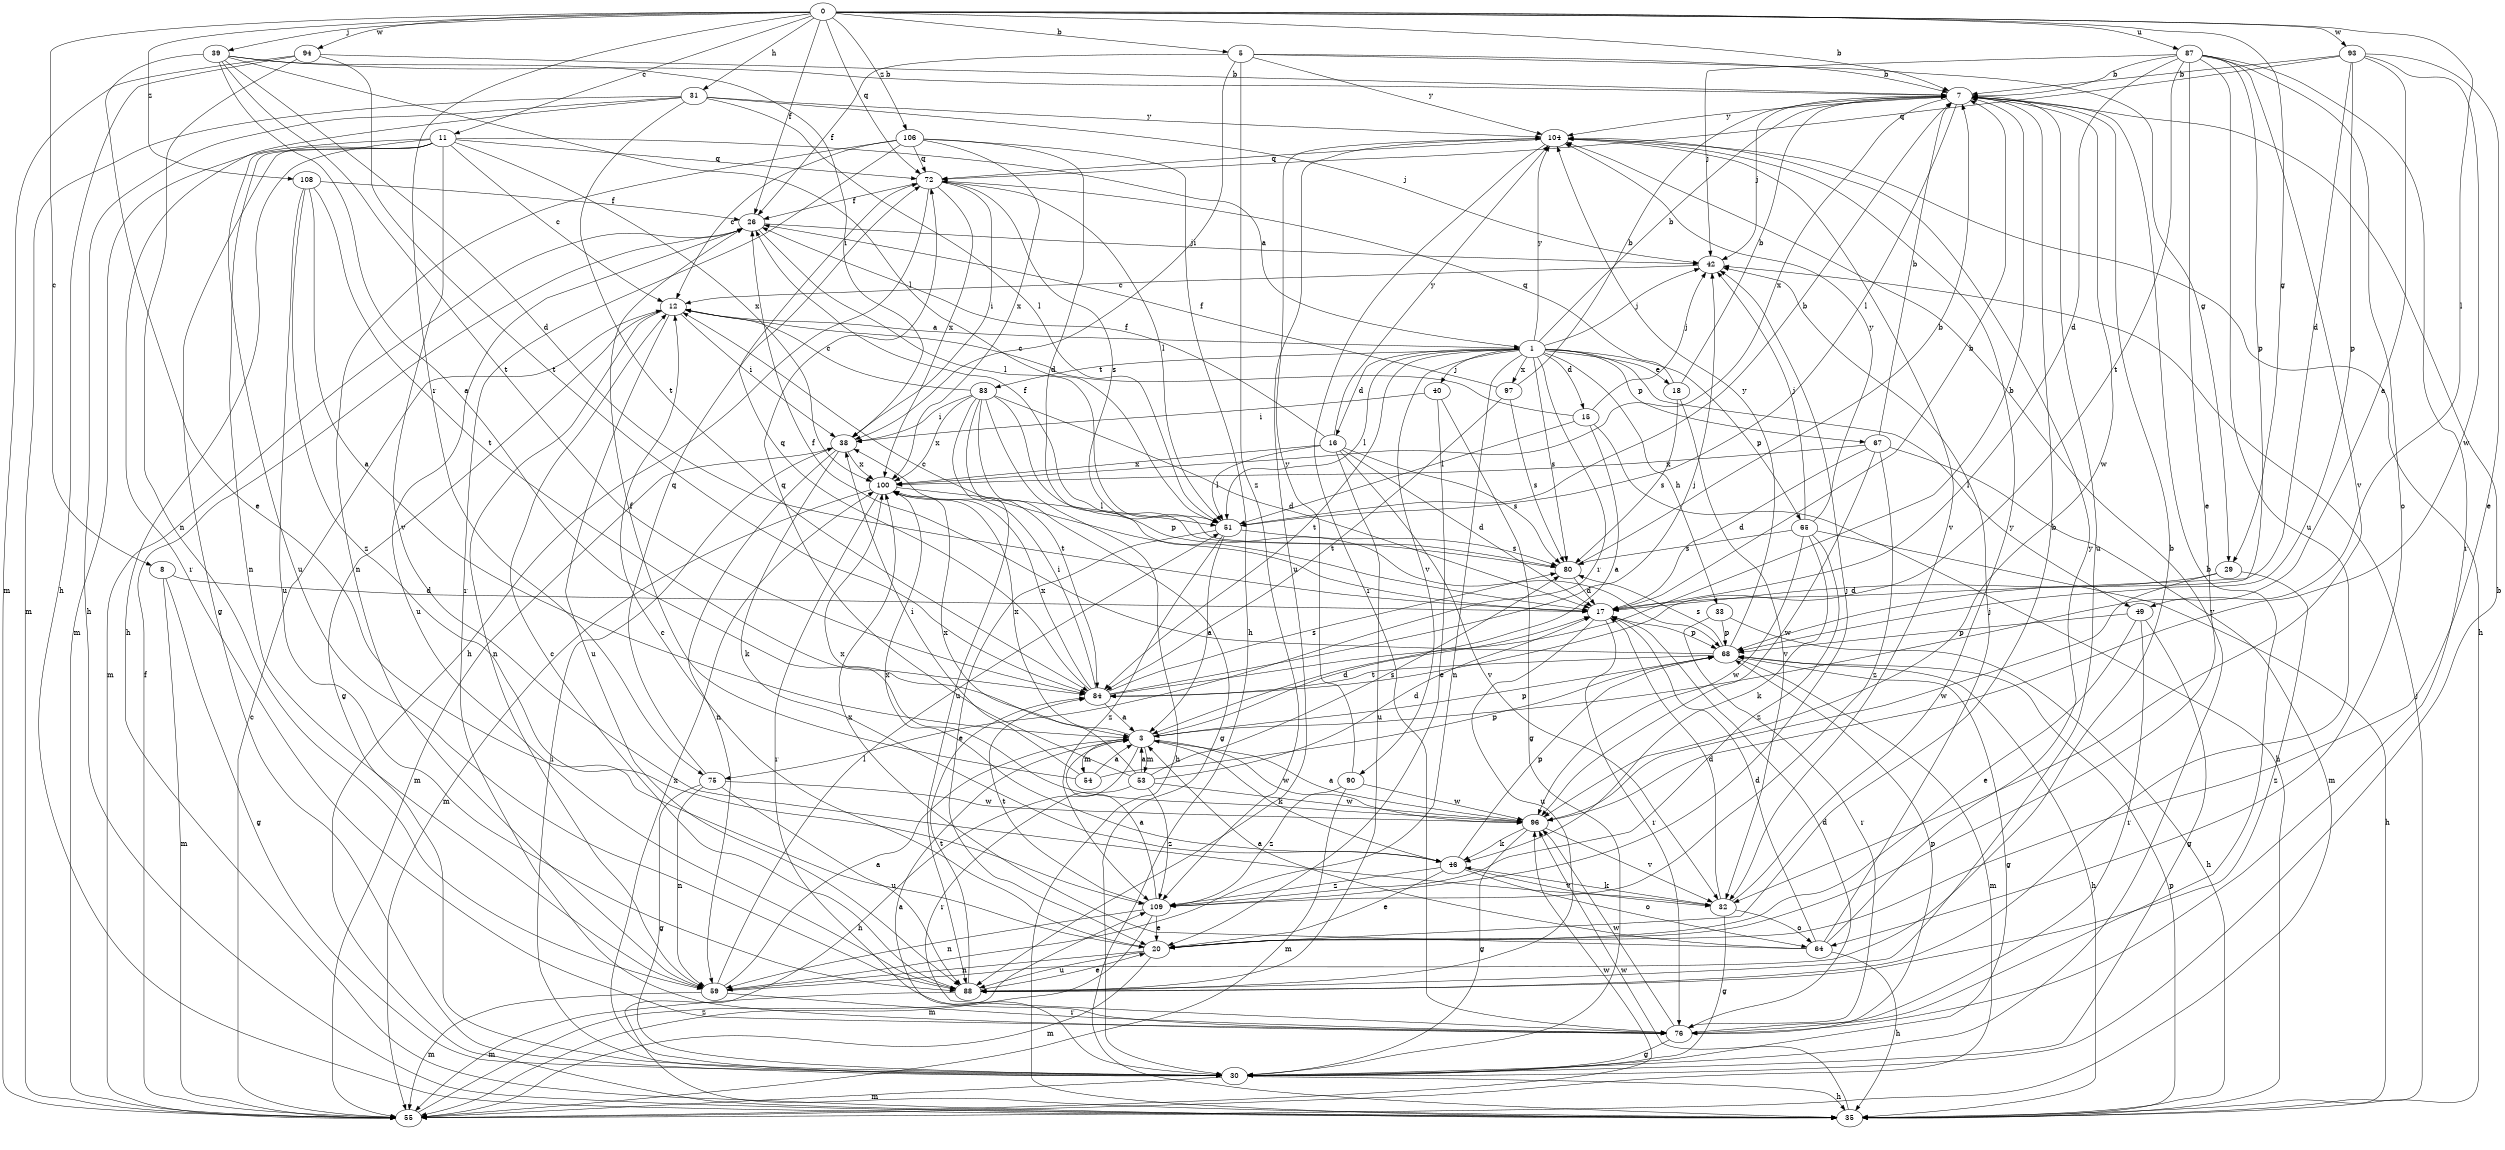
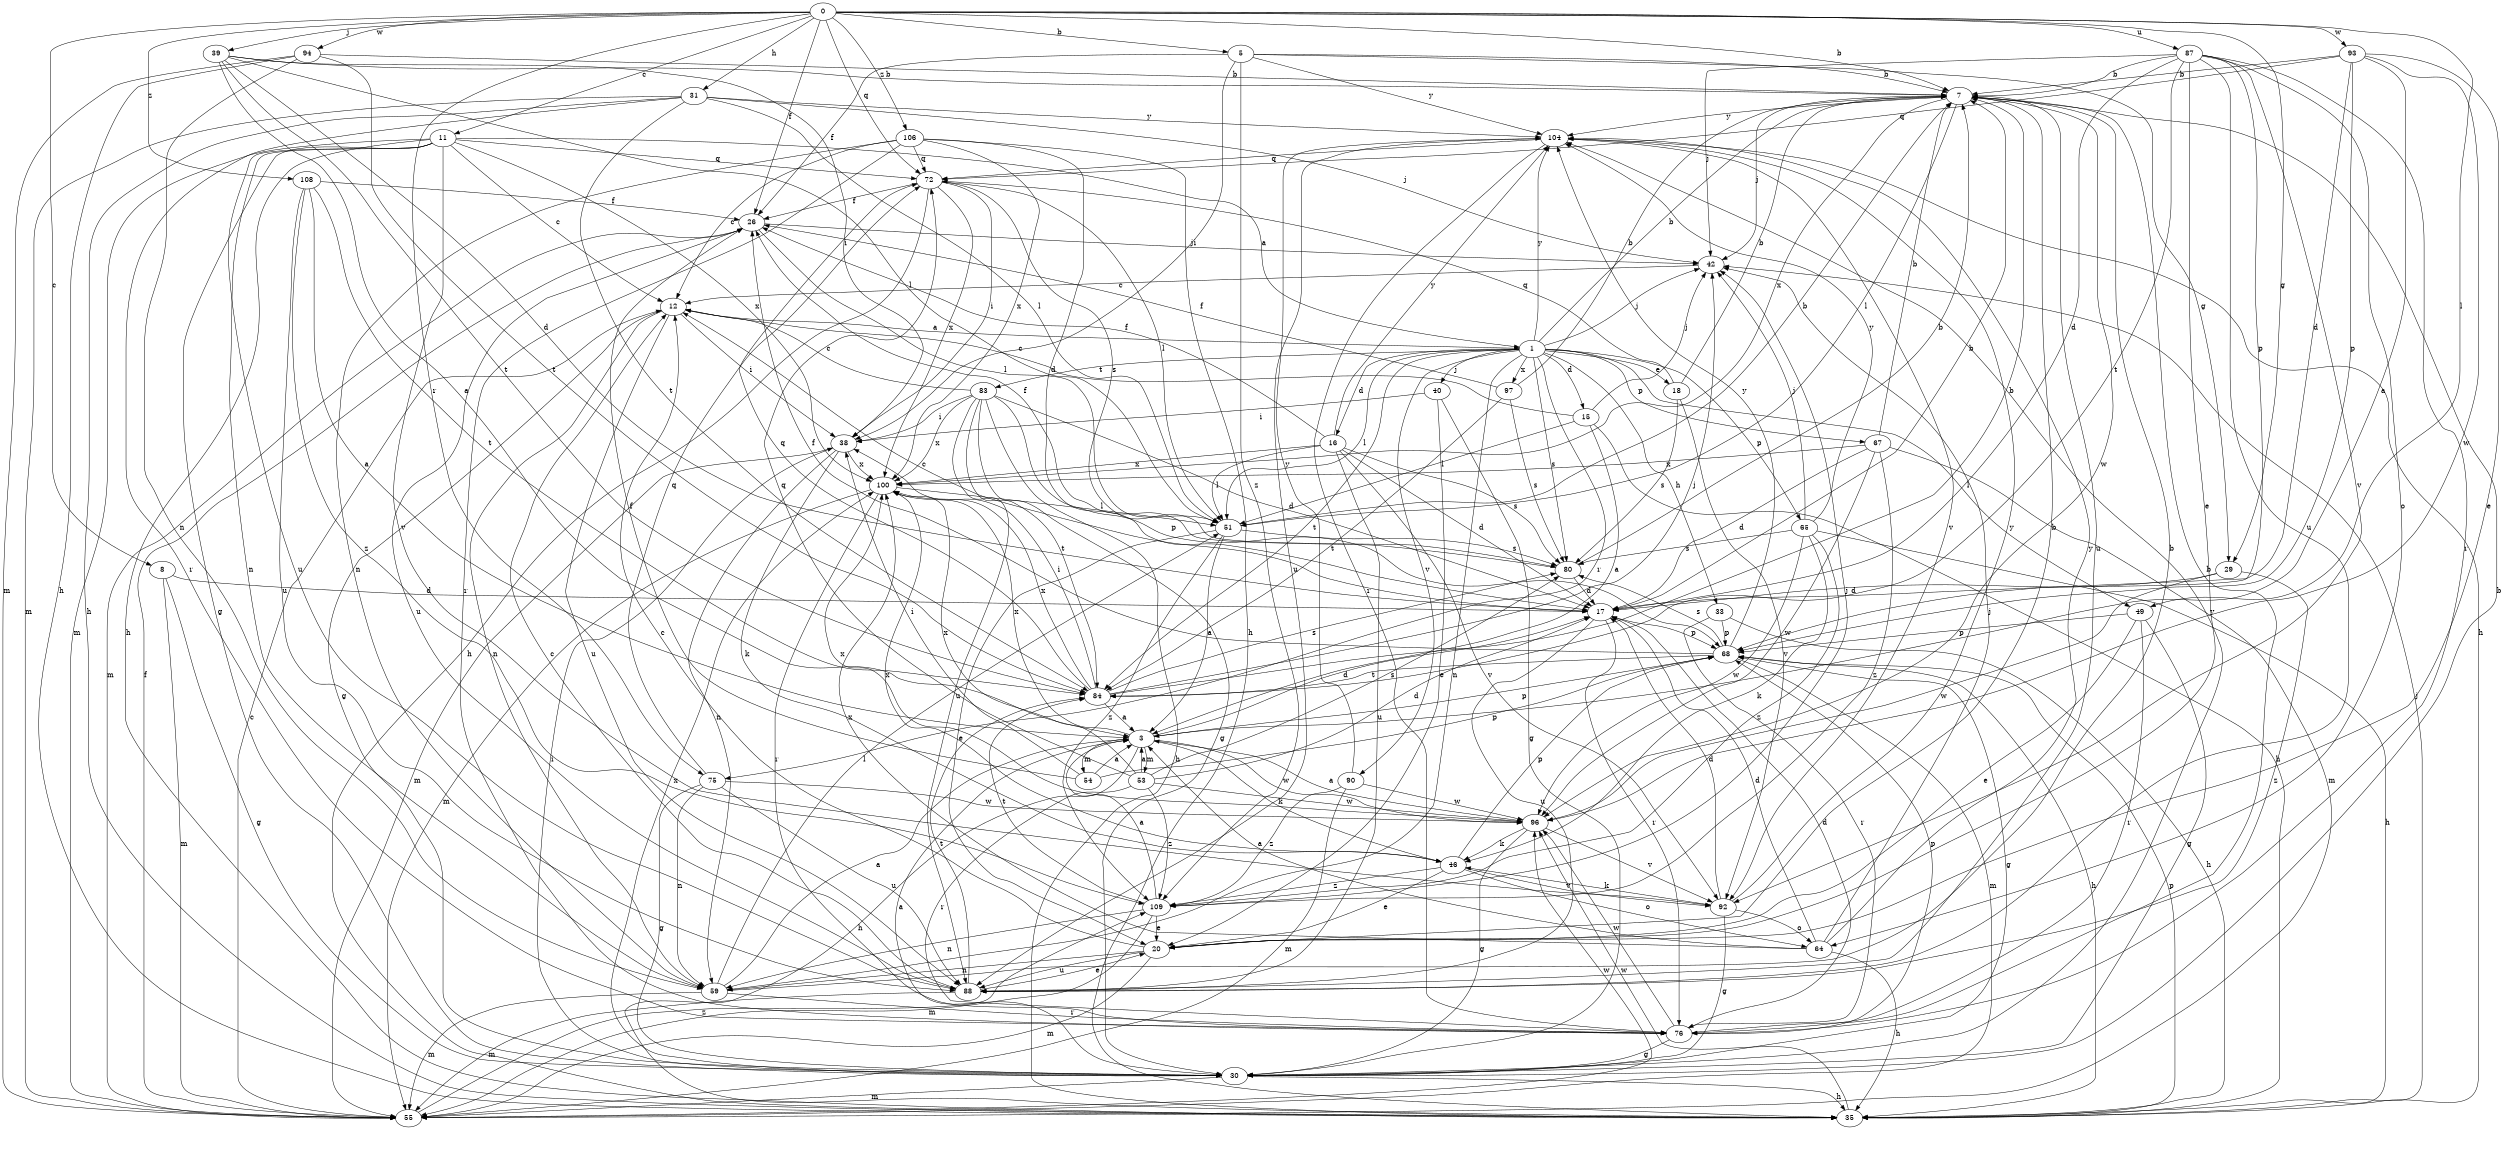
edge "39" -> "20": removed, label "e"
node "32": label "32" -> "92"
